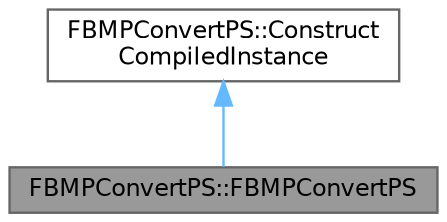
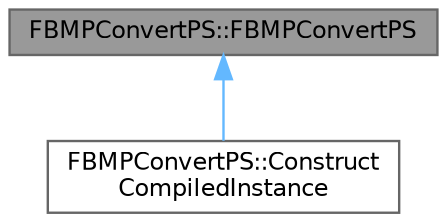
edge "FBMPConvertPS::FBMPConvertPS" -> "FBMPConvertPS::Construct CompiledInstance": reversed
